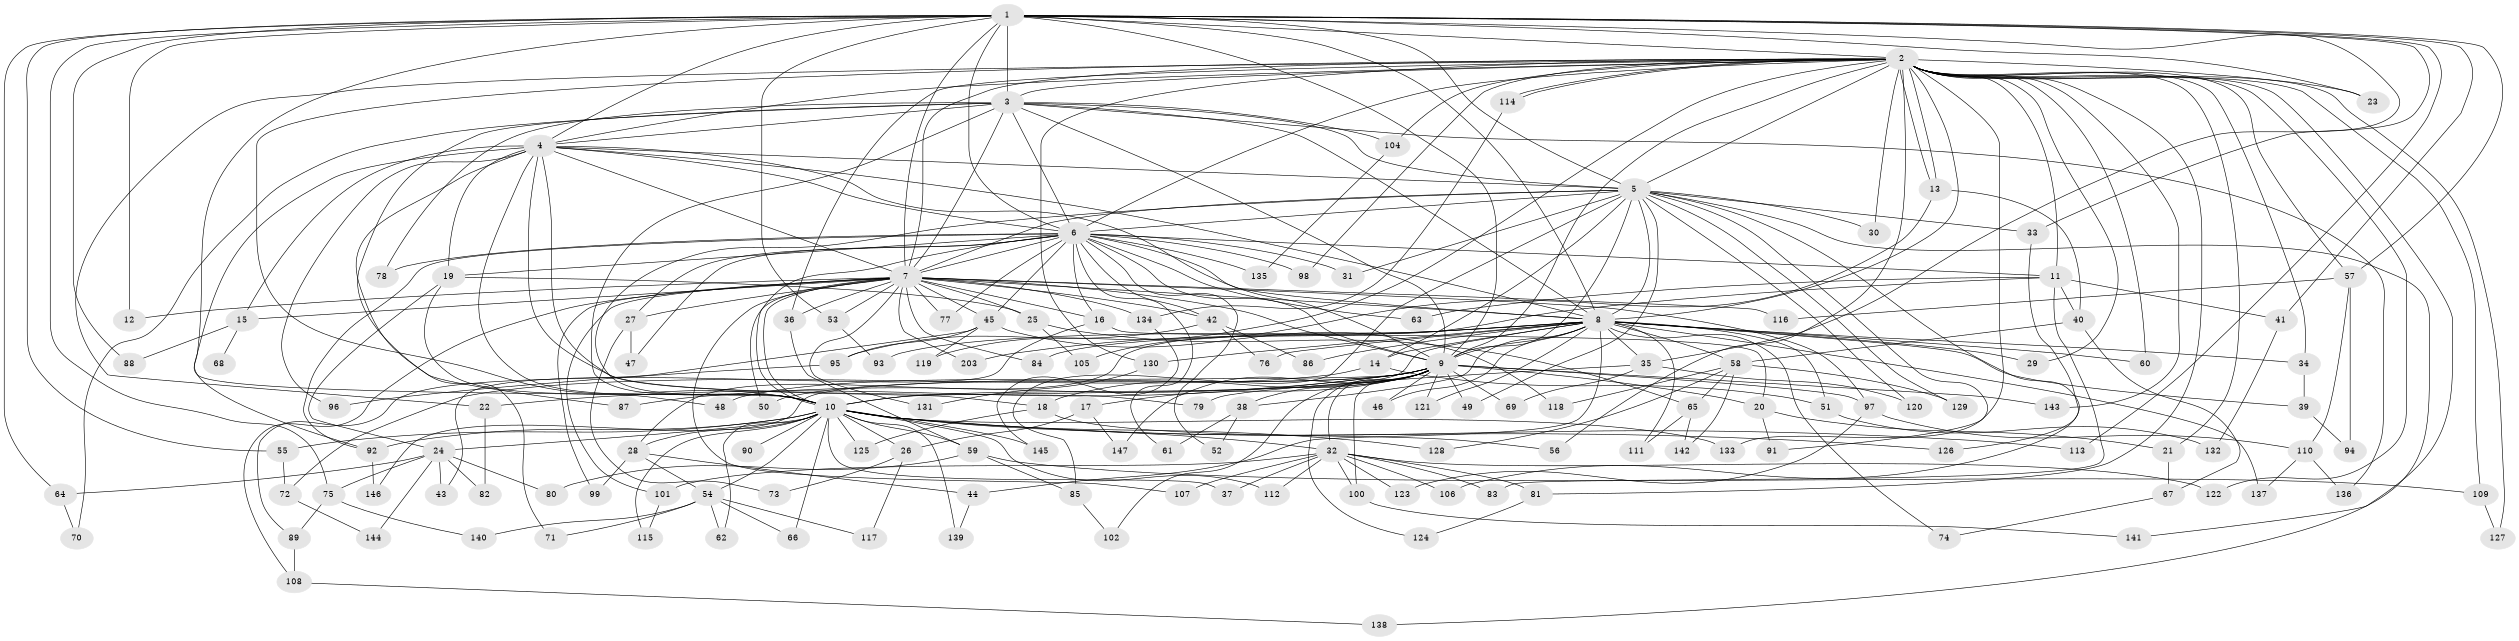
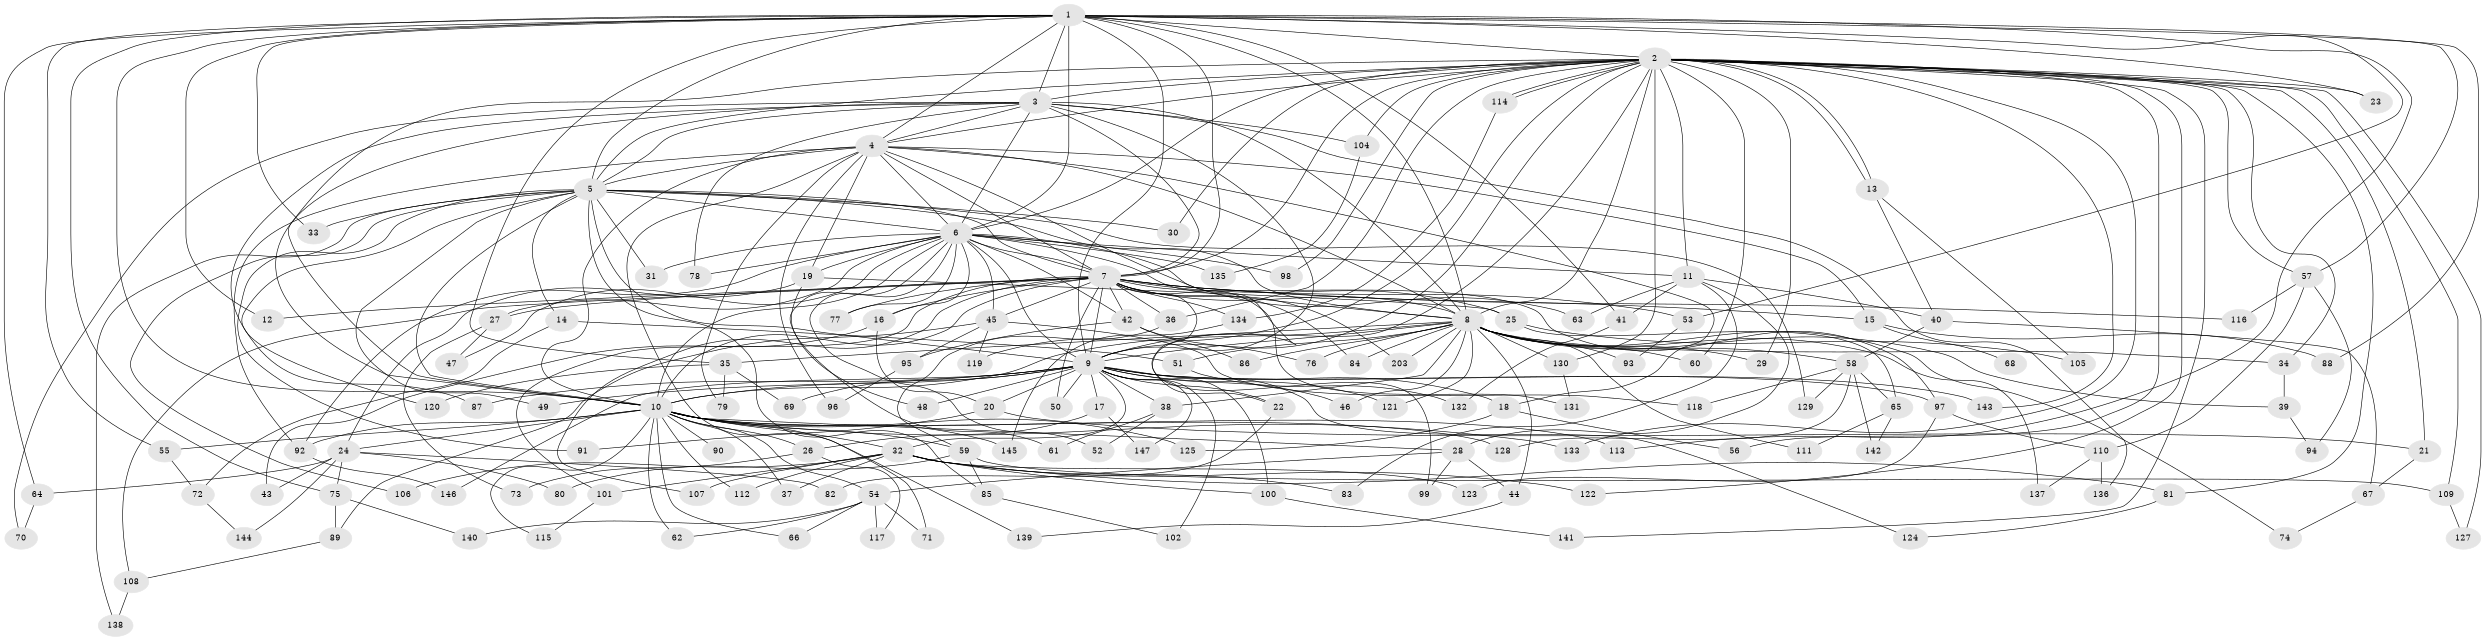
edge "8" -- "14": removed
node "126": removed
